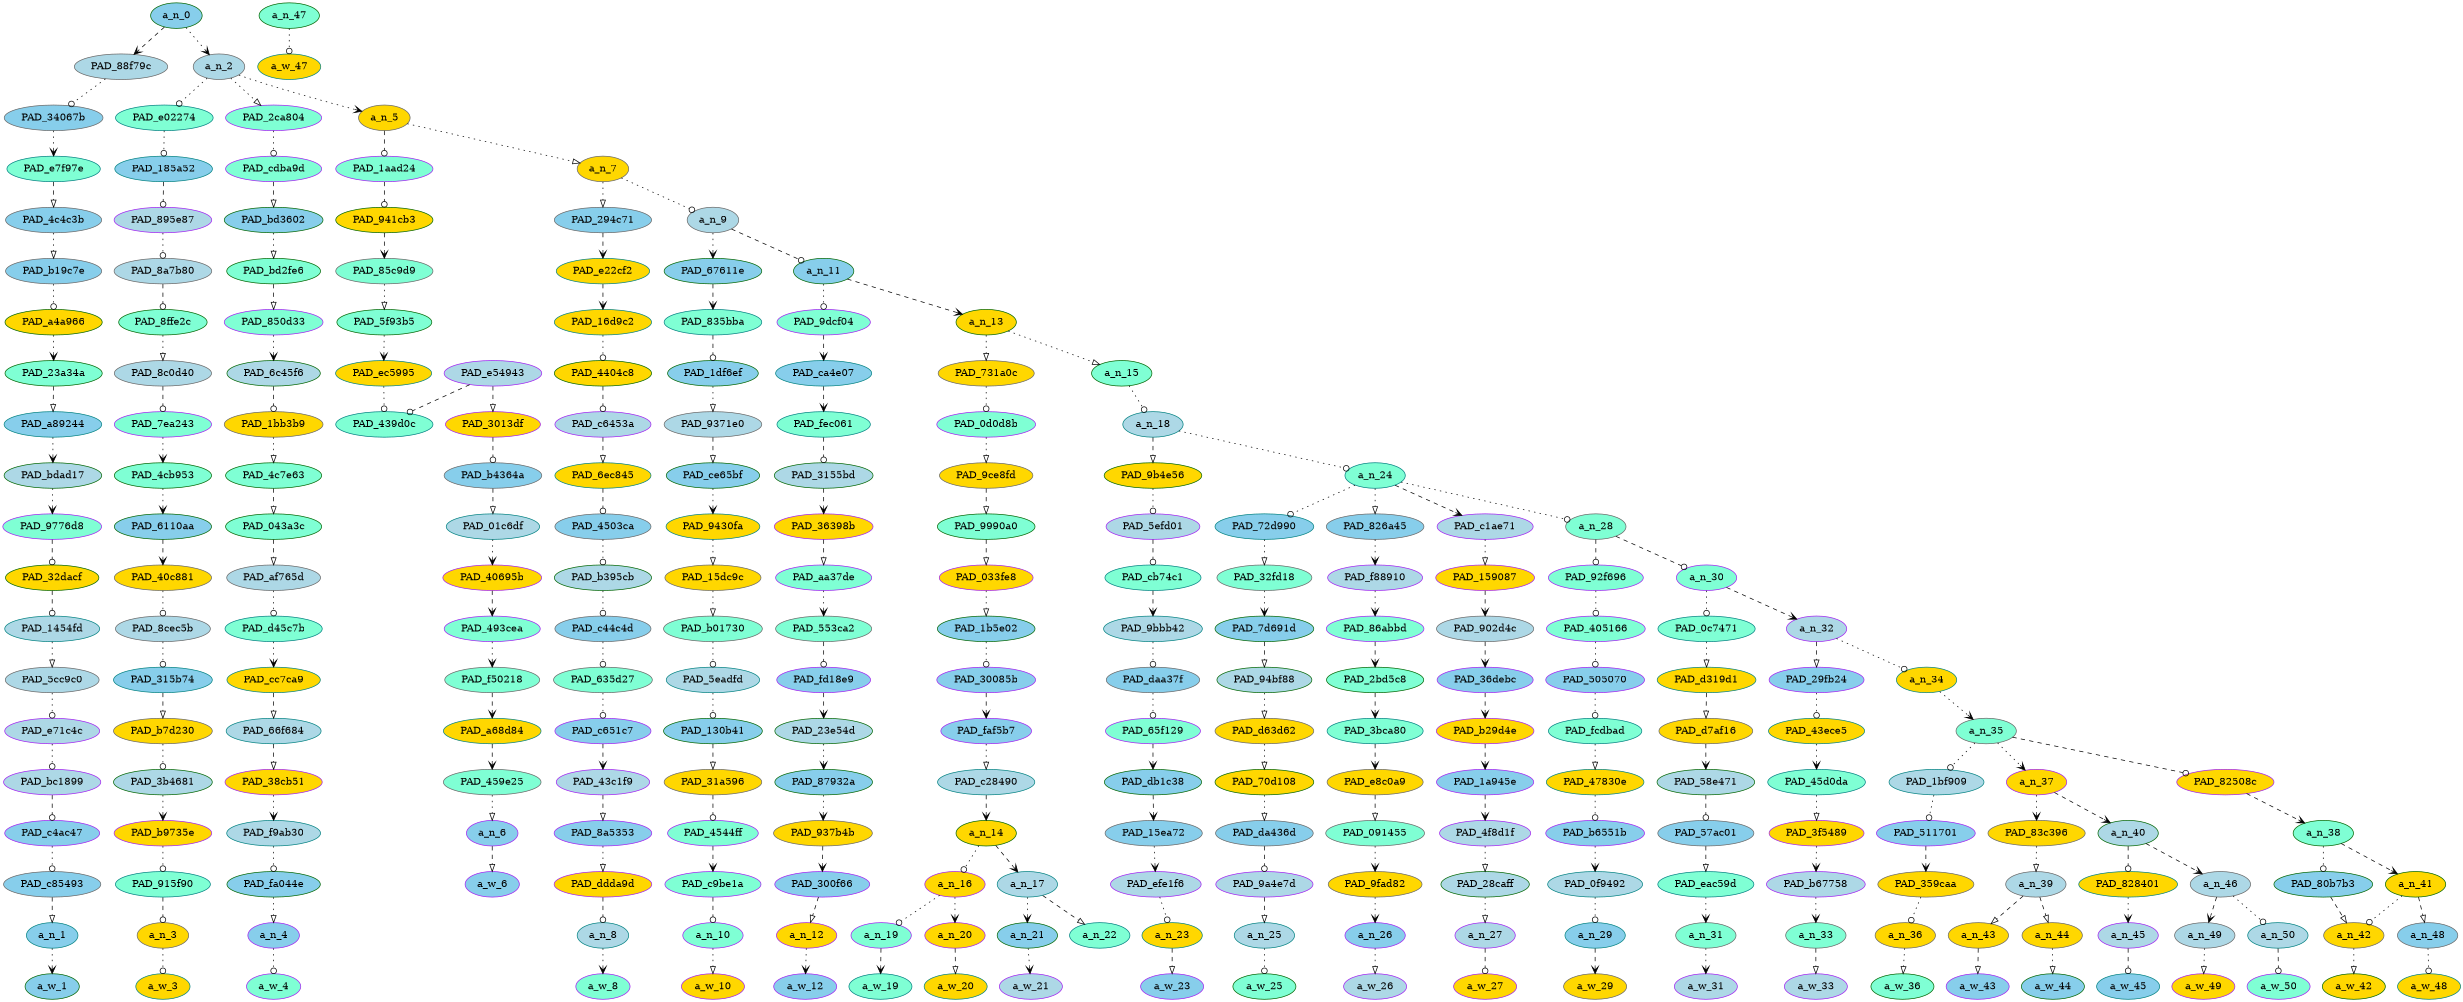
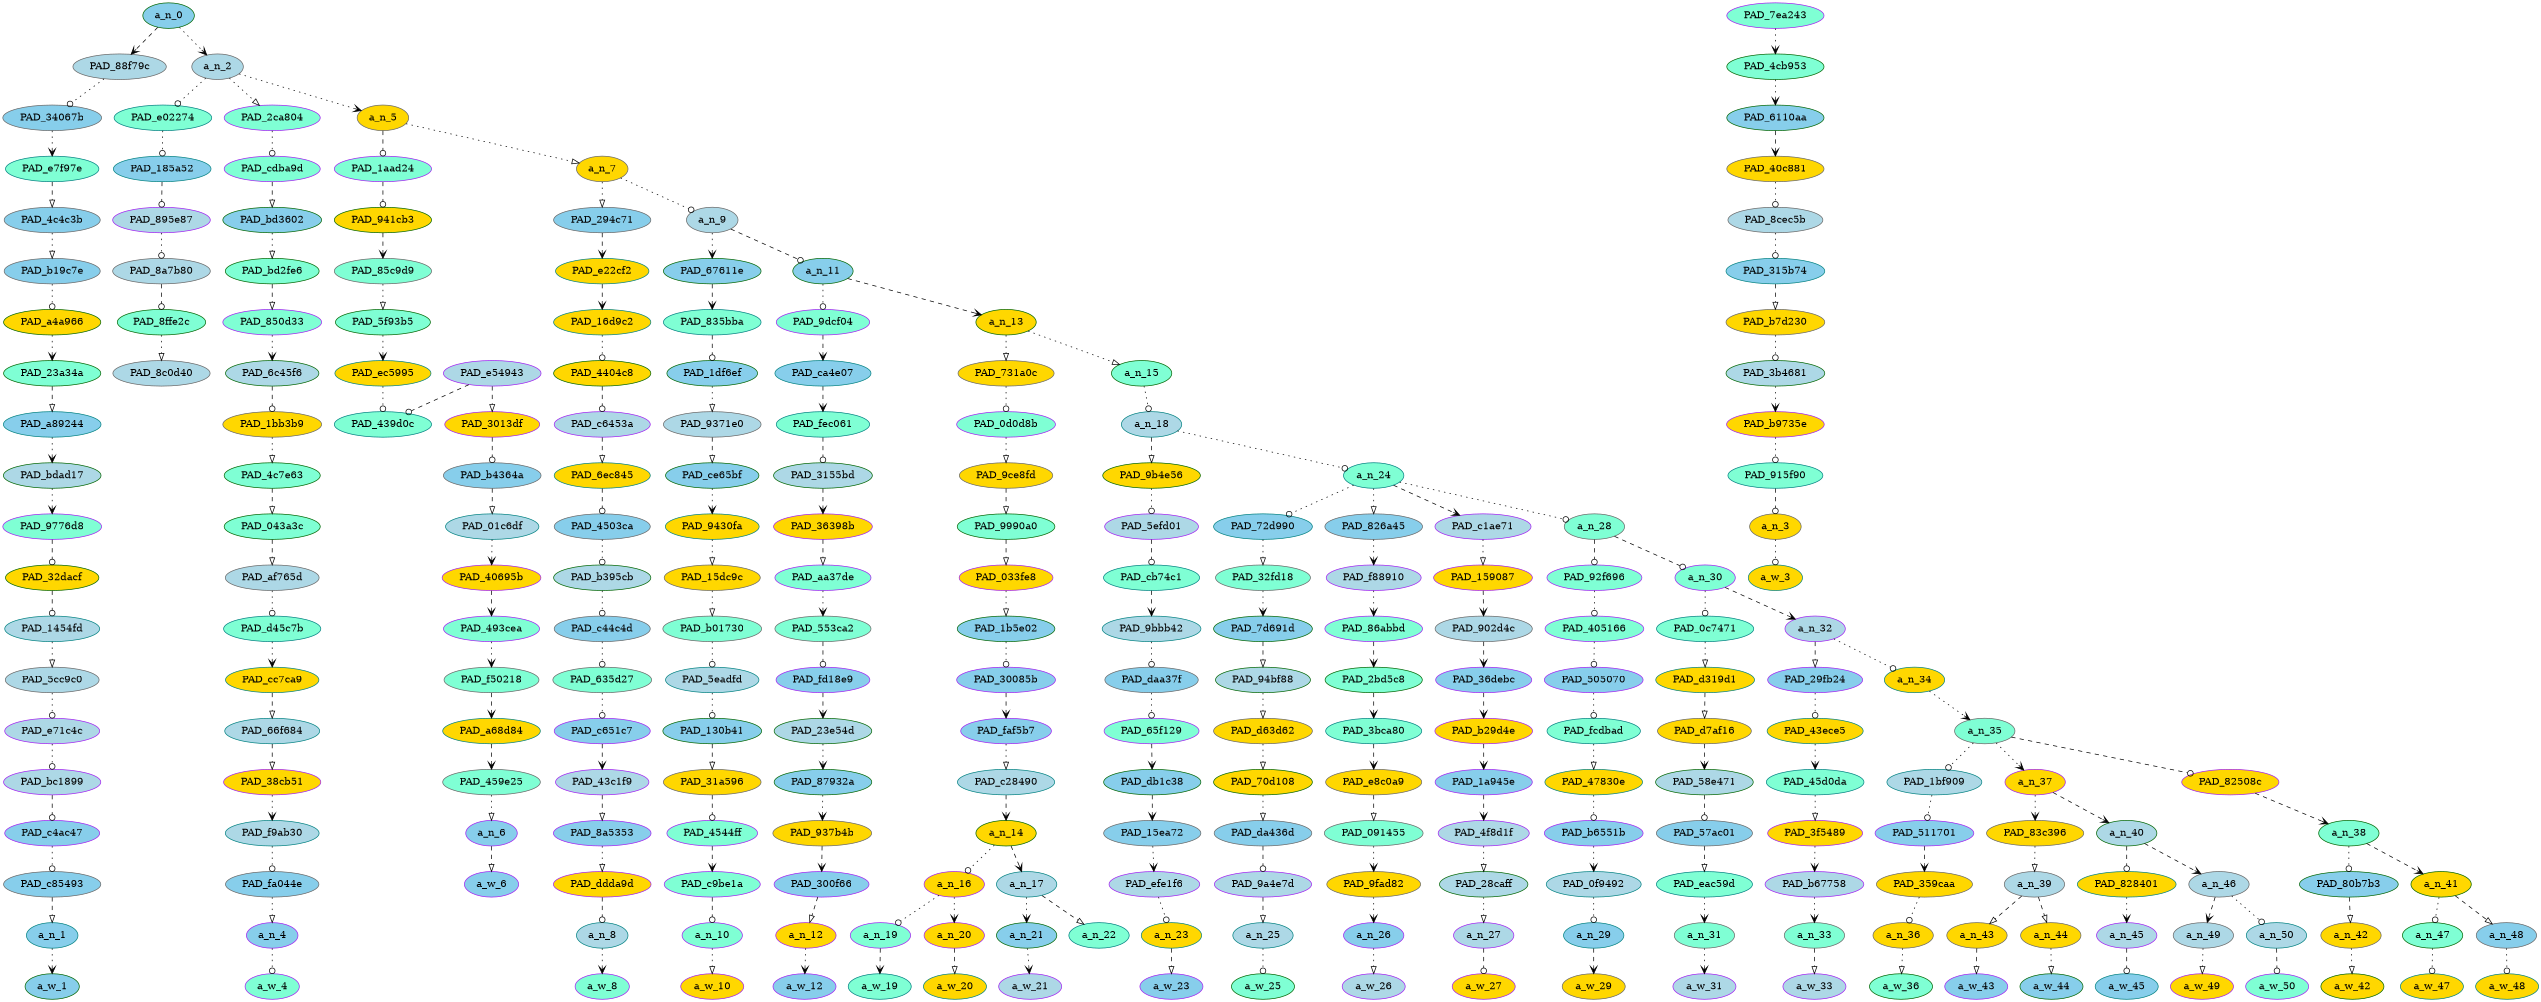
edge "PAD_8c0d40" -> "PAD_7ea243": removed
node "PAD_fa044e": color darkgreen -> gray40
edge "a_n_41" -> "a_n_42": now "a_n_41" -> "a_n_47"
